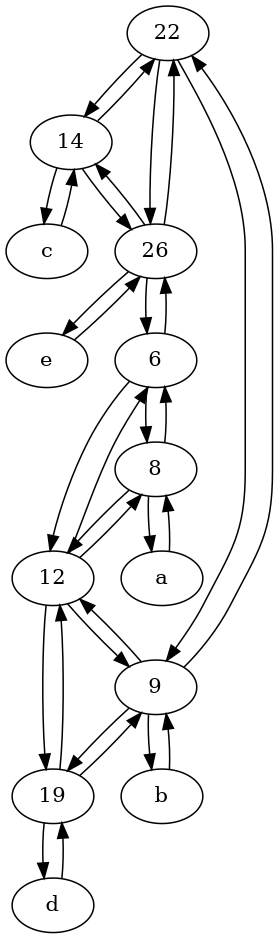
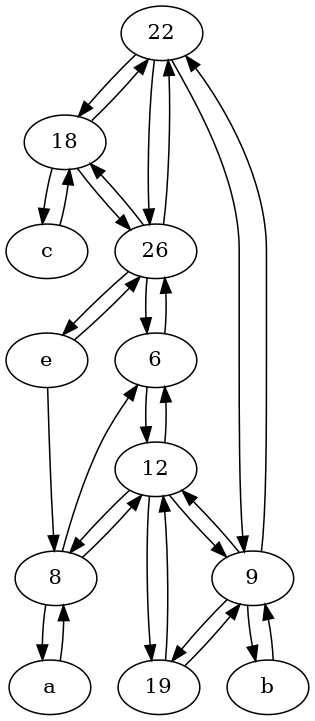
node "14": label "14" -> "18"
edge "6" -> "8": now "e" -> "8"
node "d": removed
